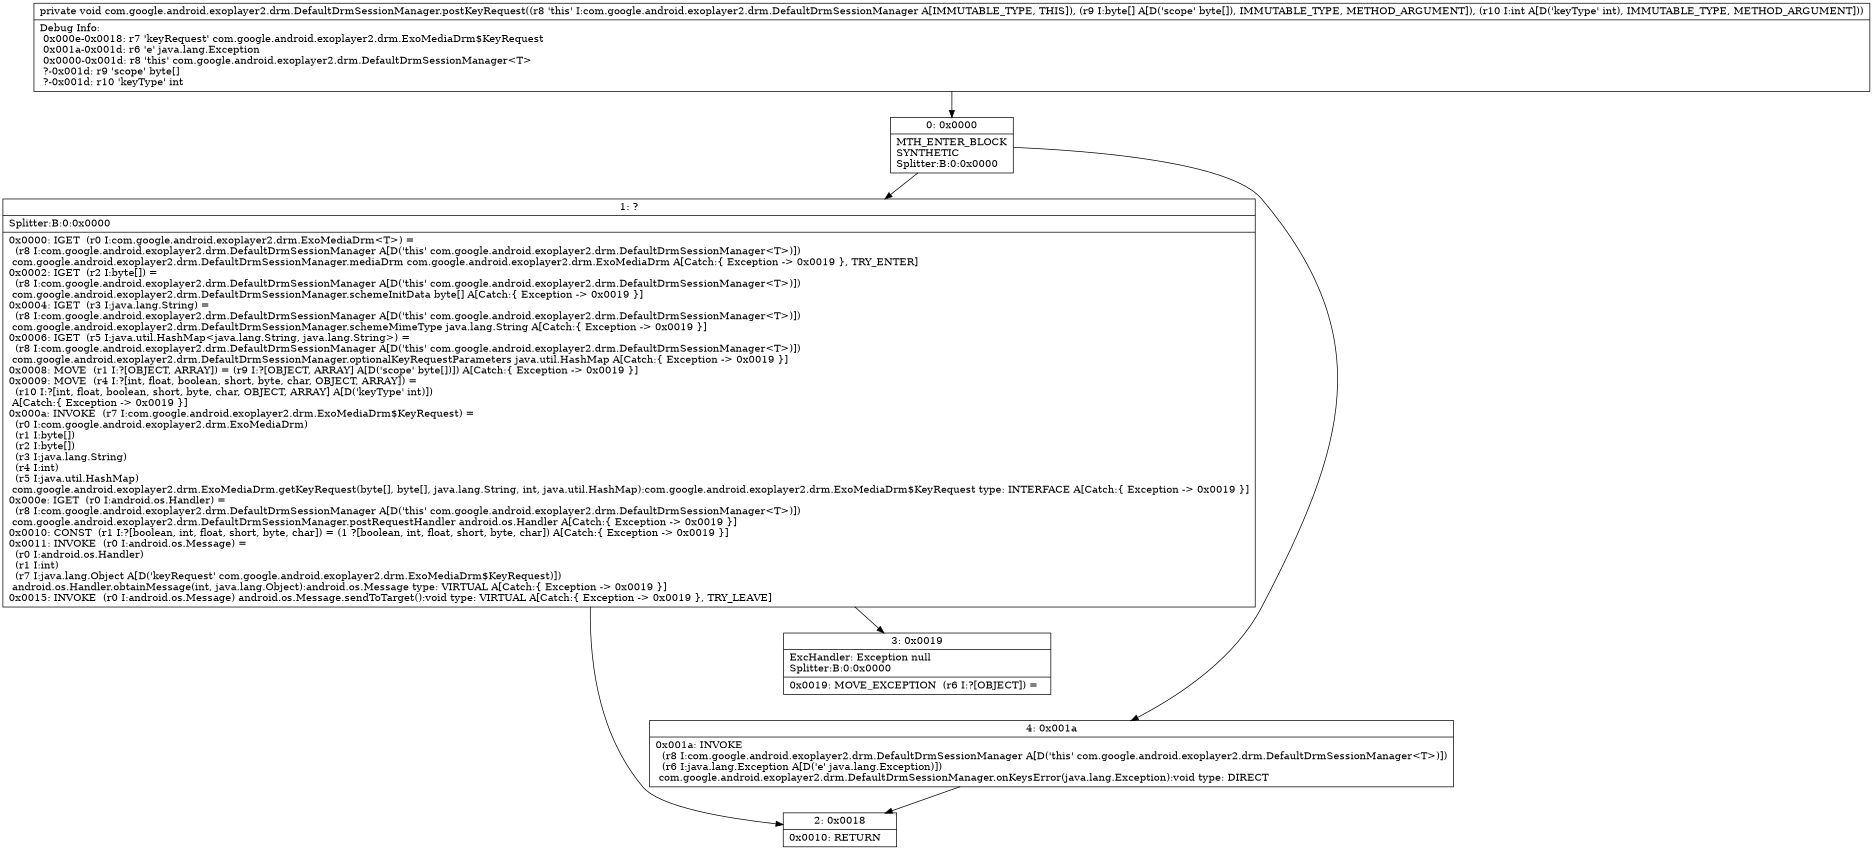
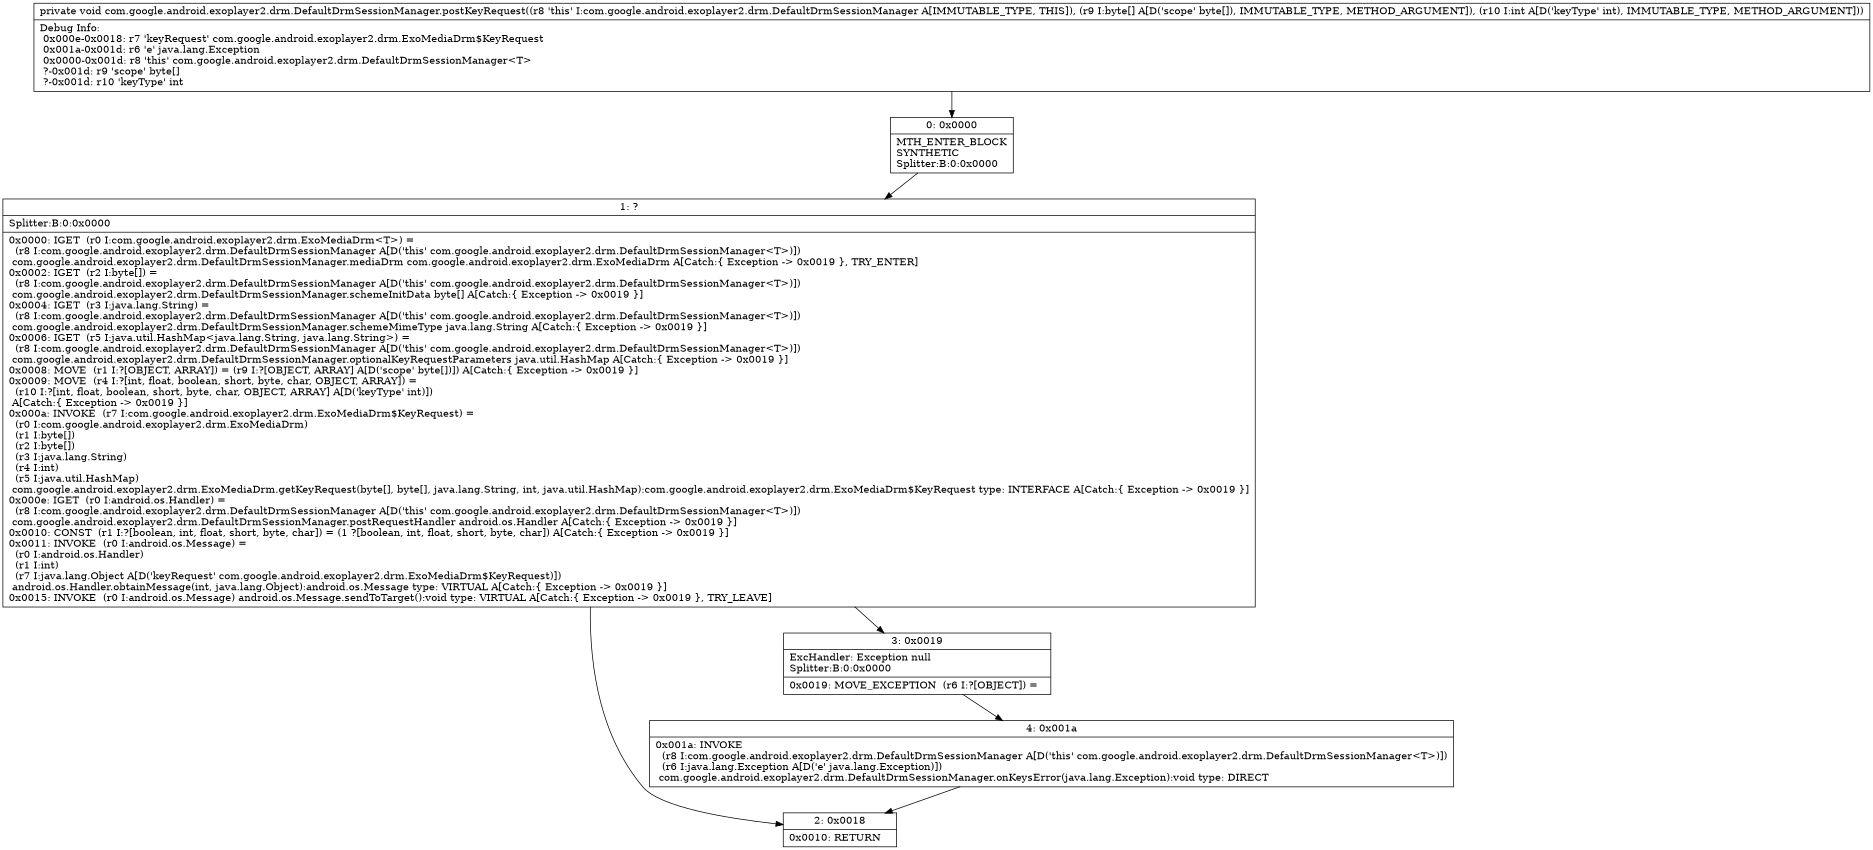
edge "0: 0x0000" -> "4: 0x001a": now "3: 0x0019" -> "4: 0x001a"
